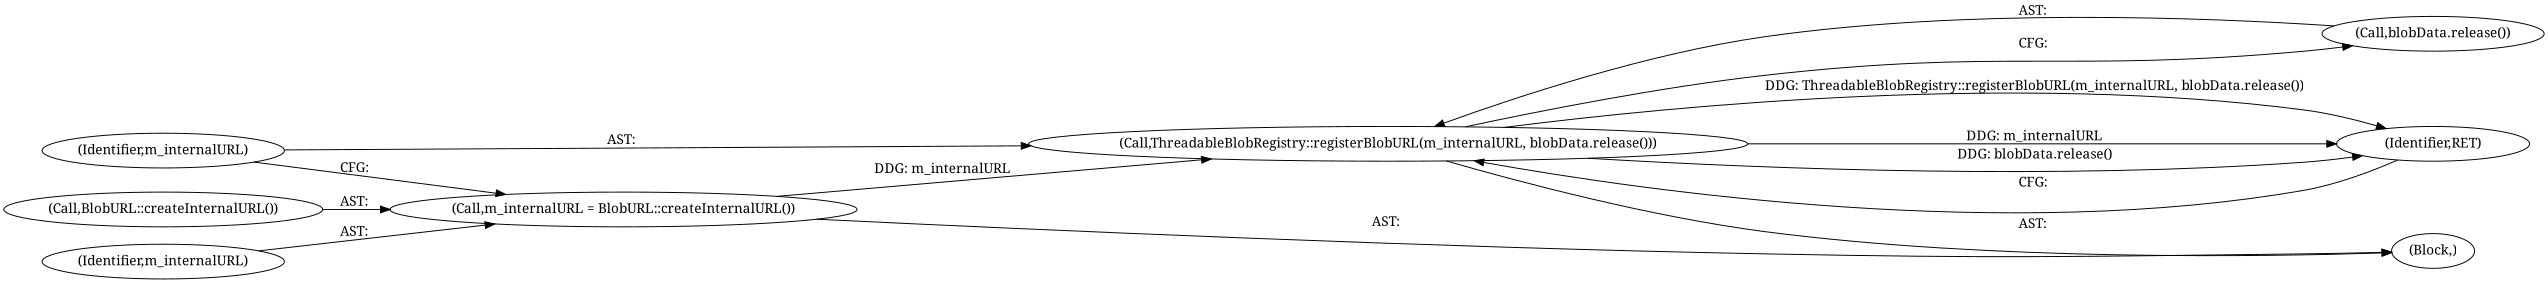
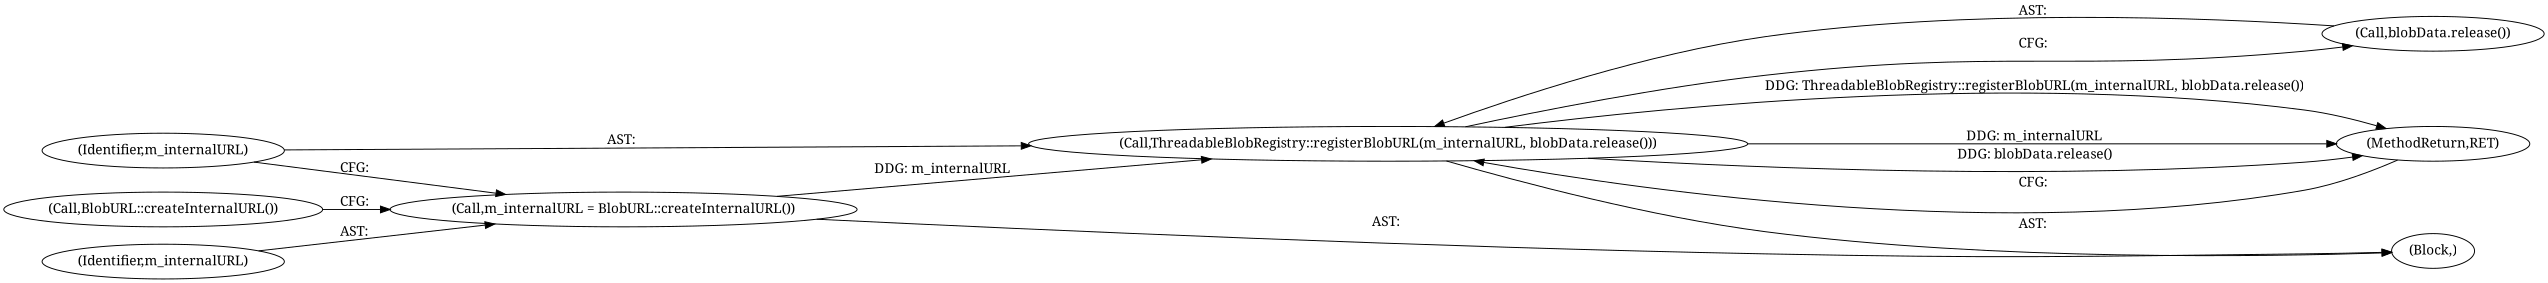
node "(Identifier,RET)": label "(Identifier,RET)" -> "(MethodReturn,RET)"
edge "(Call,BlobURL::createInternalURL())" -> "(Call,m_internalURL = BlobURL::createInternalURL())": label "AST: " -> "CFG: "
